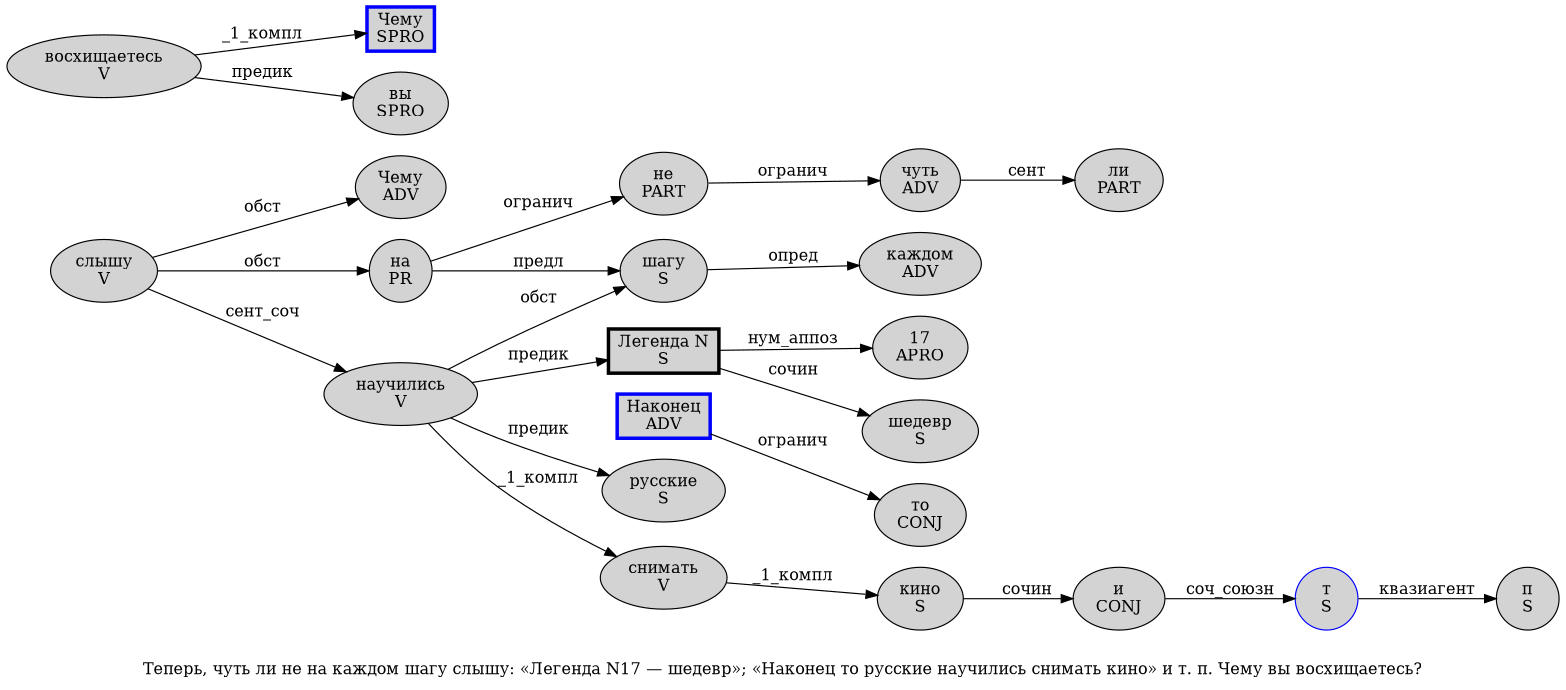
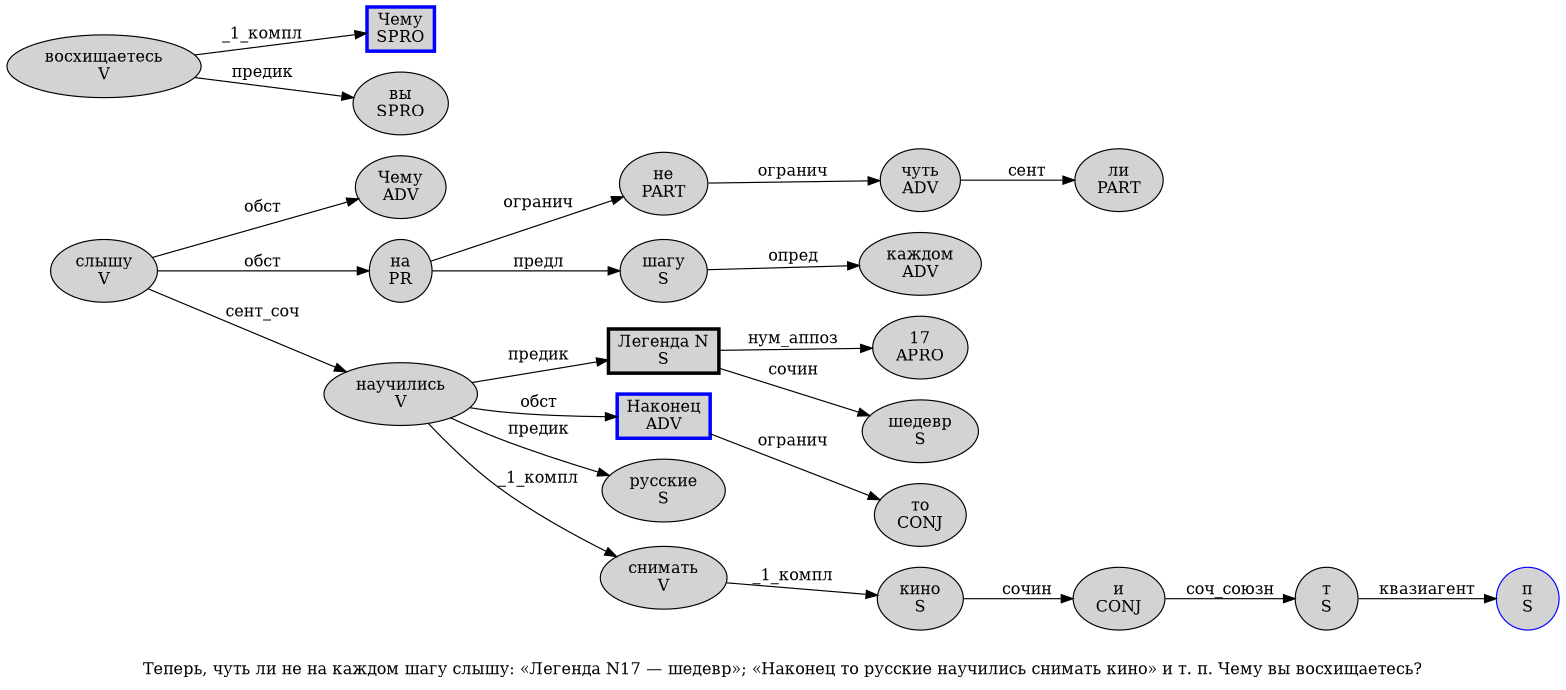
edge "научились V" -> "шагу S": now "научились V" -> "Наконец ADV"
node "т S": color blue -> black
node "п S": color black -> blue
